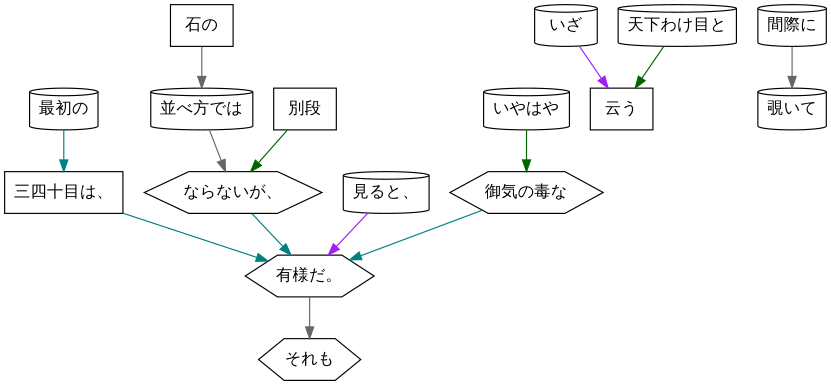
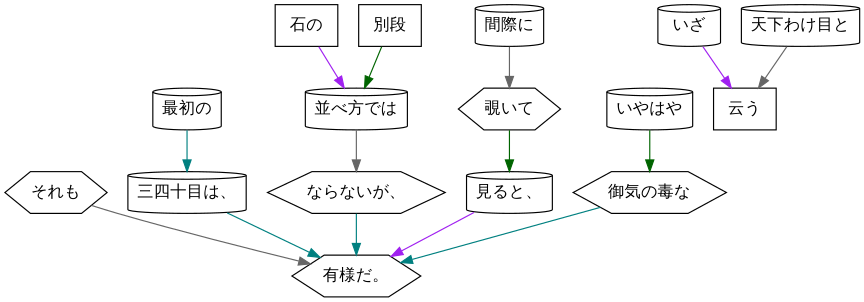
edge "石の" -> "並べ方では": color gray40 -> purple
edge "天下わけ目と" -> "云う": color darkgreen -> gray40
node "覗いて": shape cylinder -> hexagon
edge "覗いて" -> "見ると、": added
edge "別段" -> "ならないが、": now "別段" -> "並べ方では"
node "三四十目は、": shape box -> cylinder
edge "有様だ。" -> "それも": reversed
